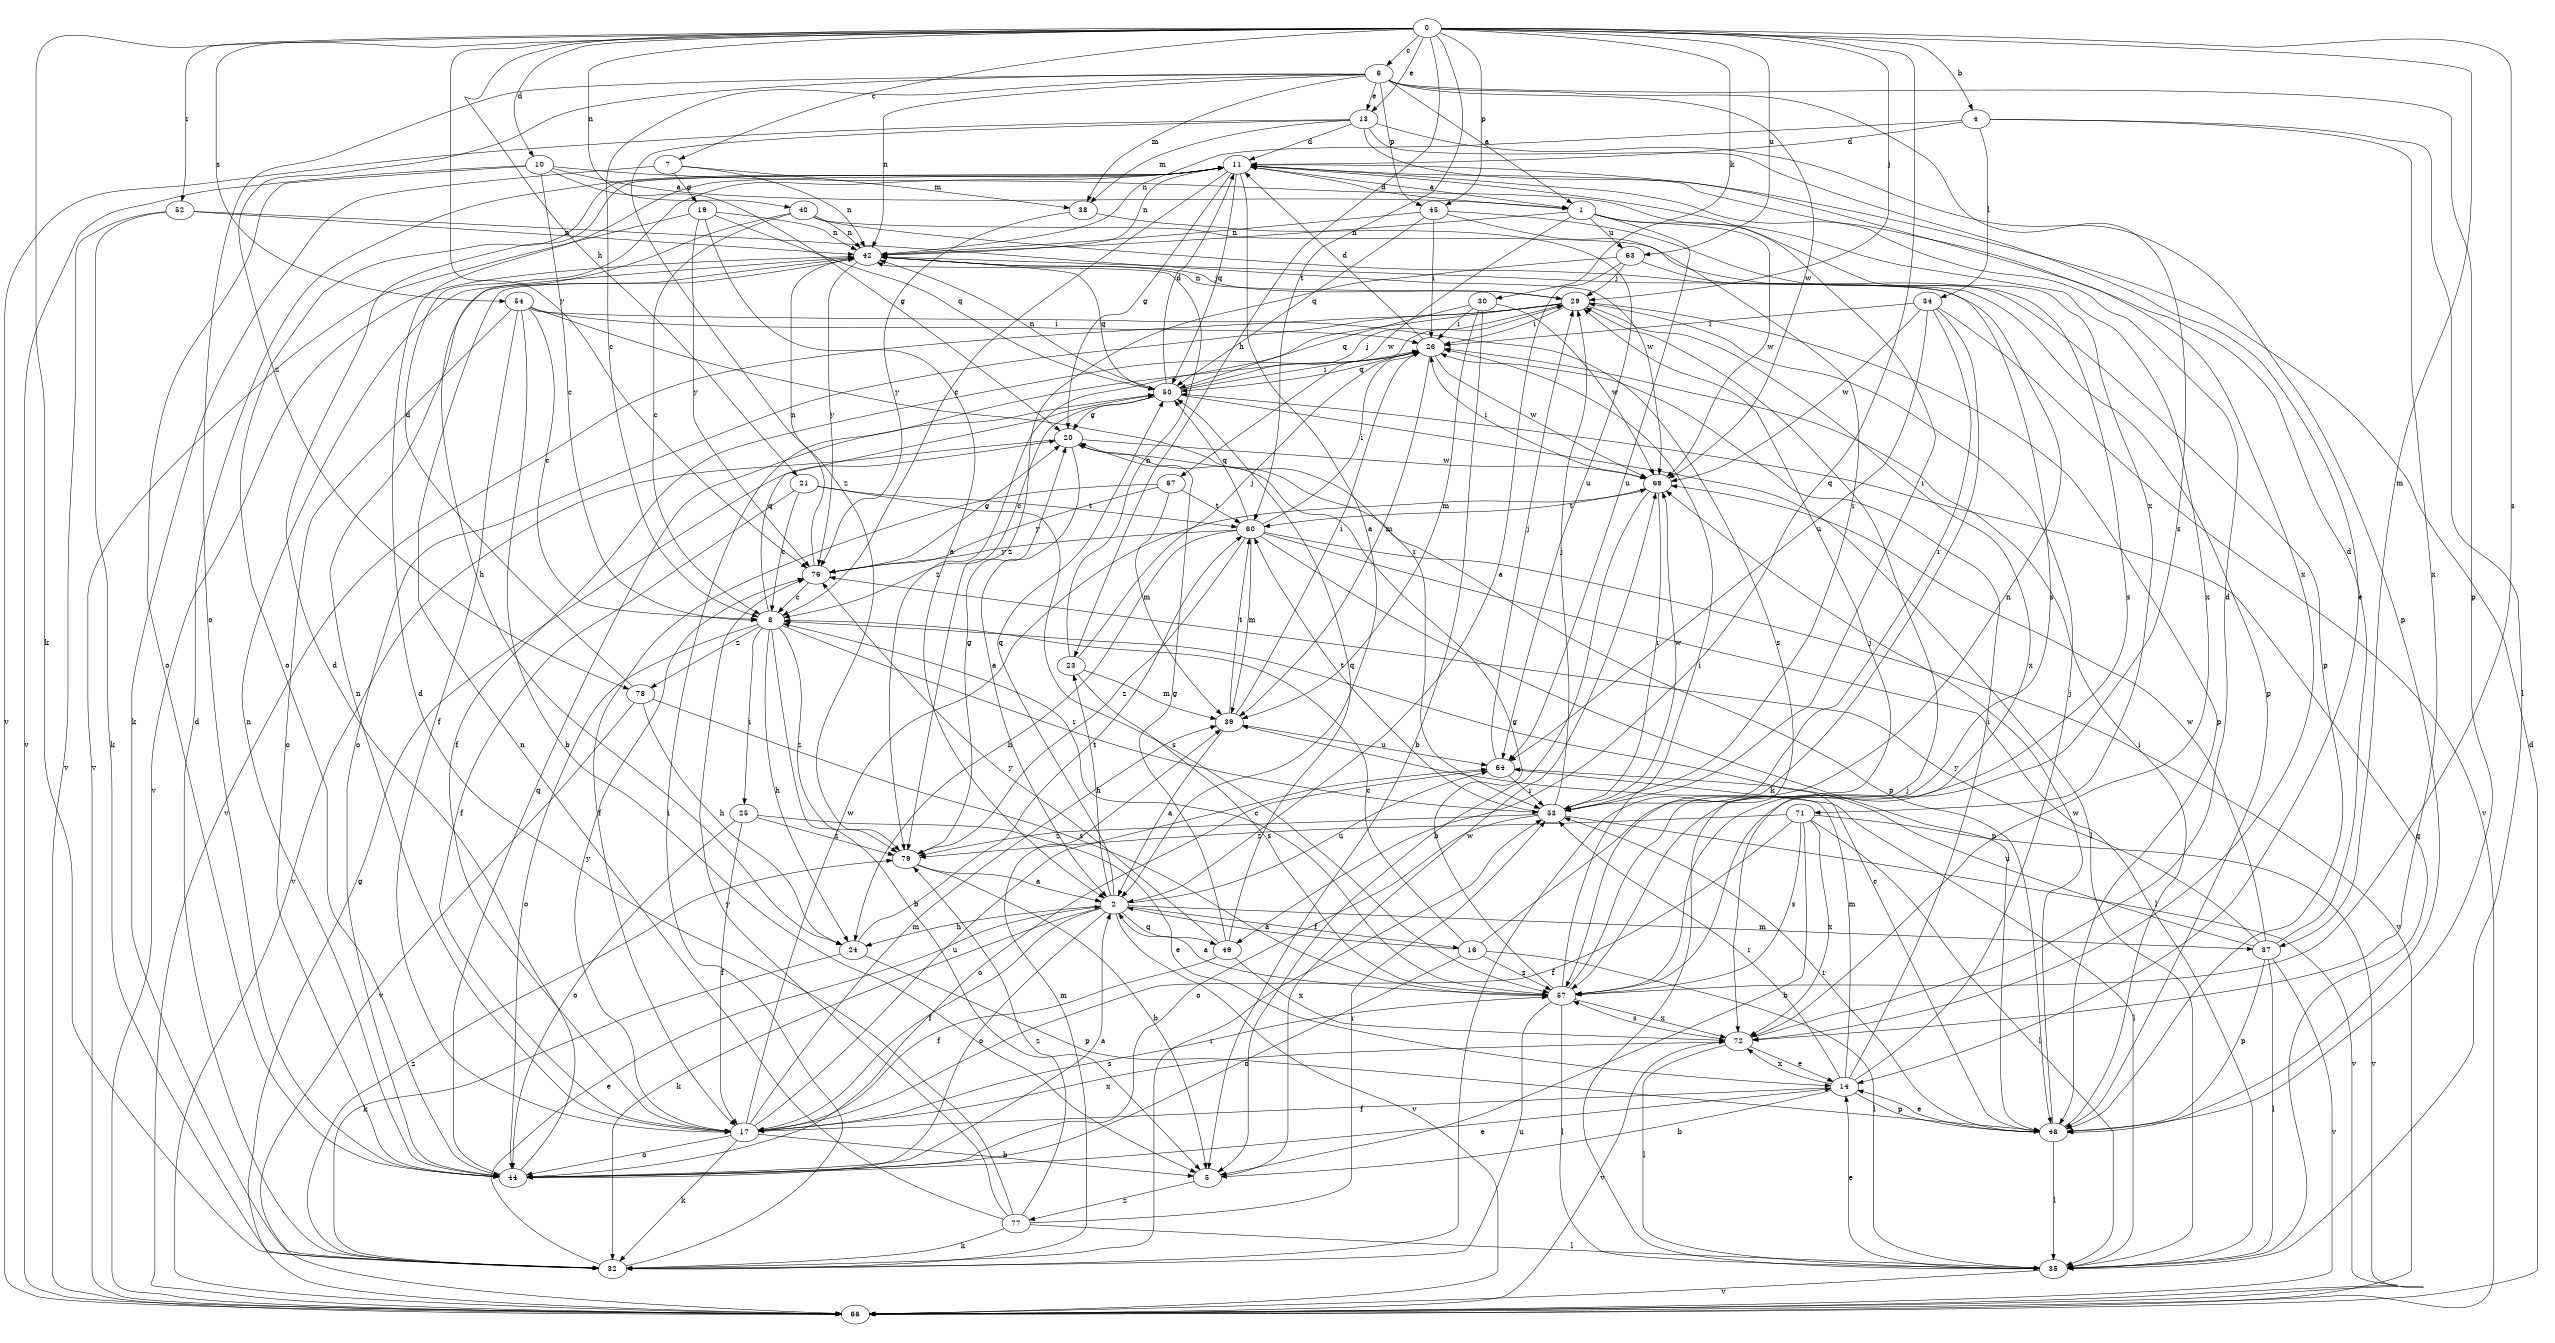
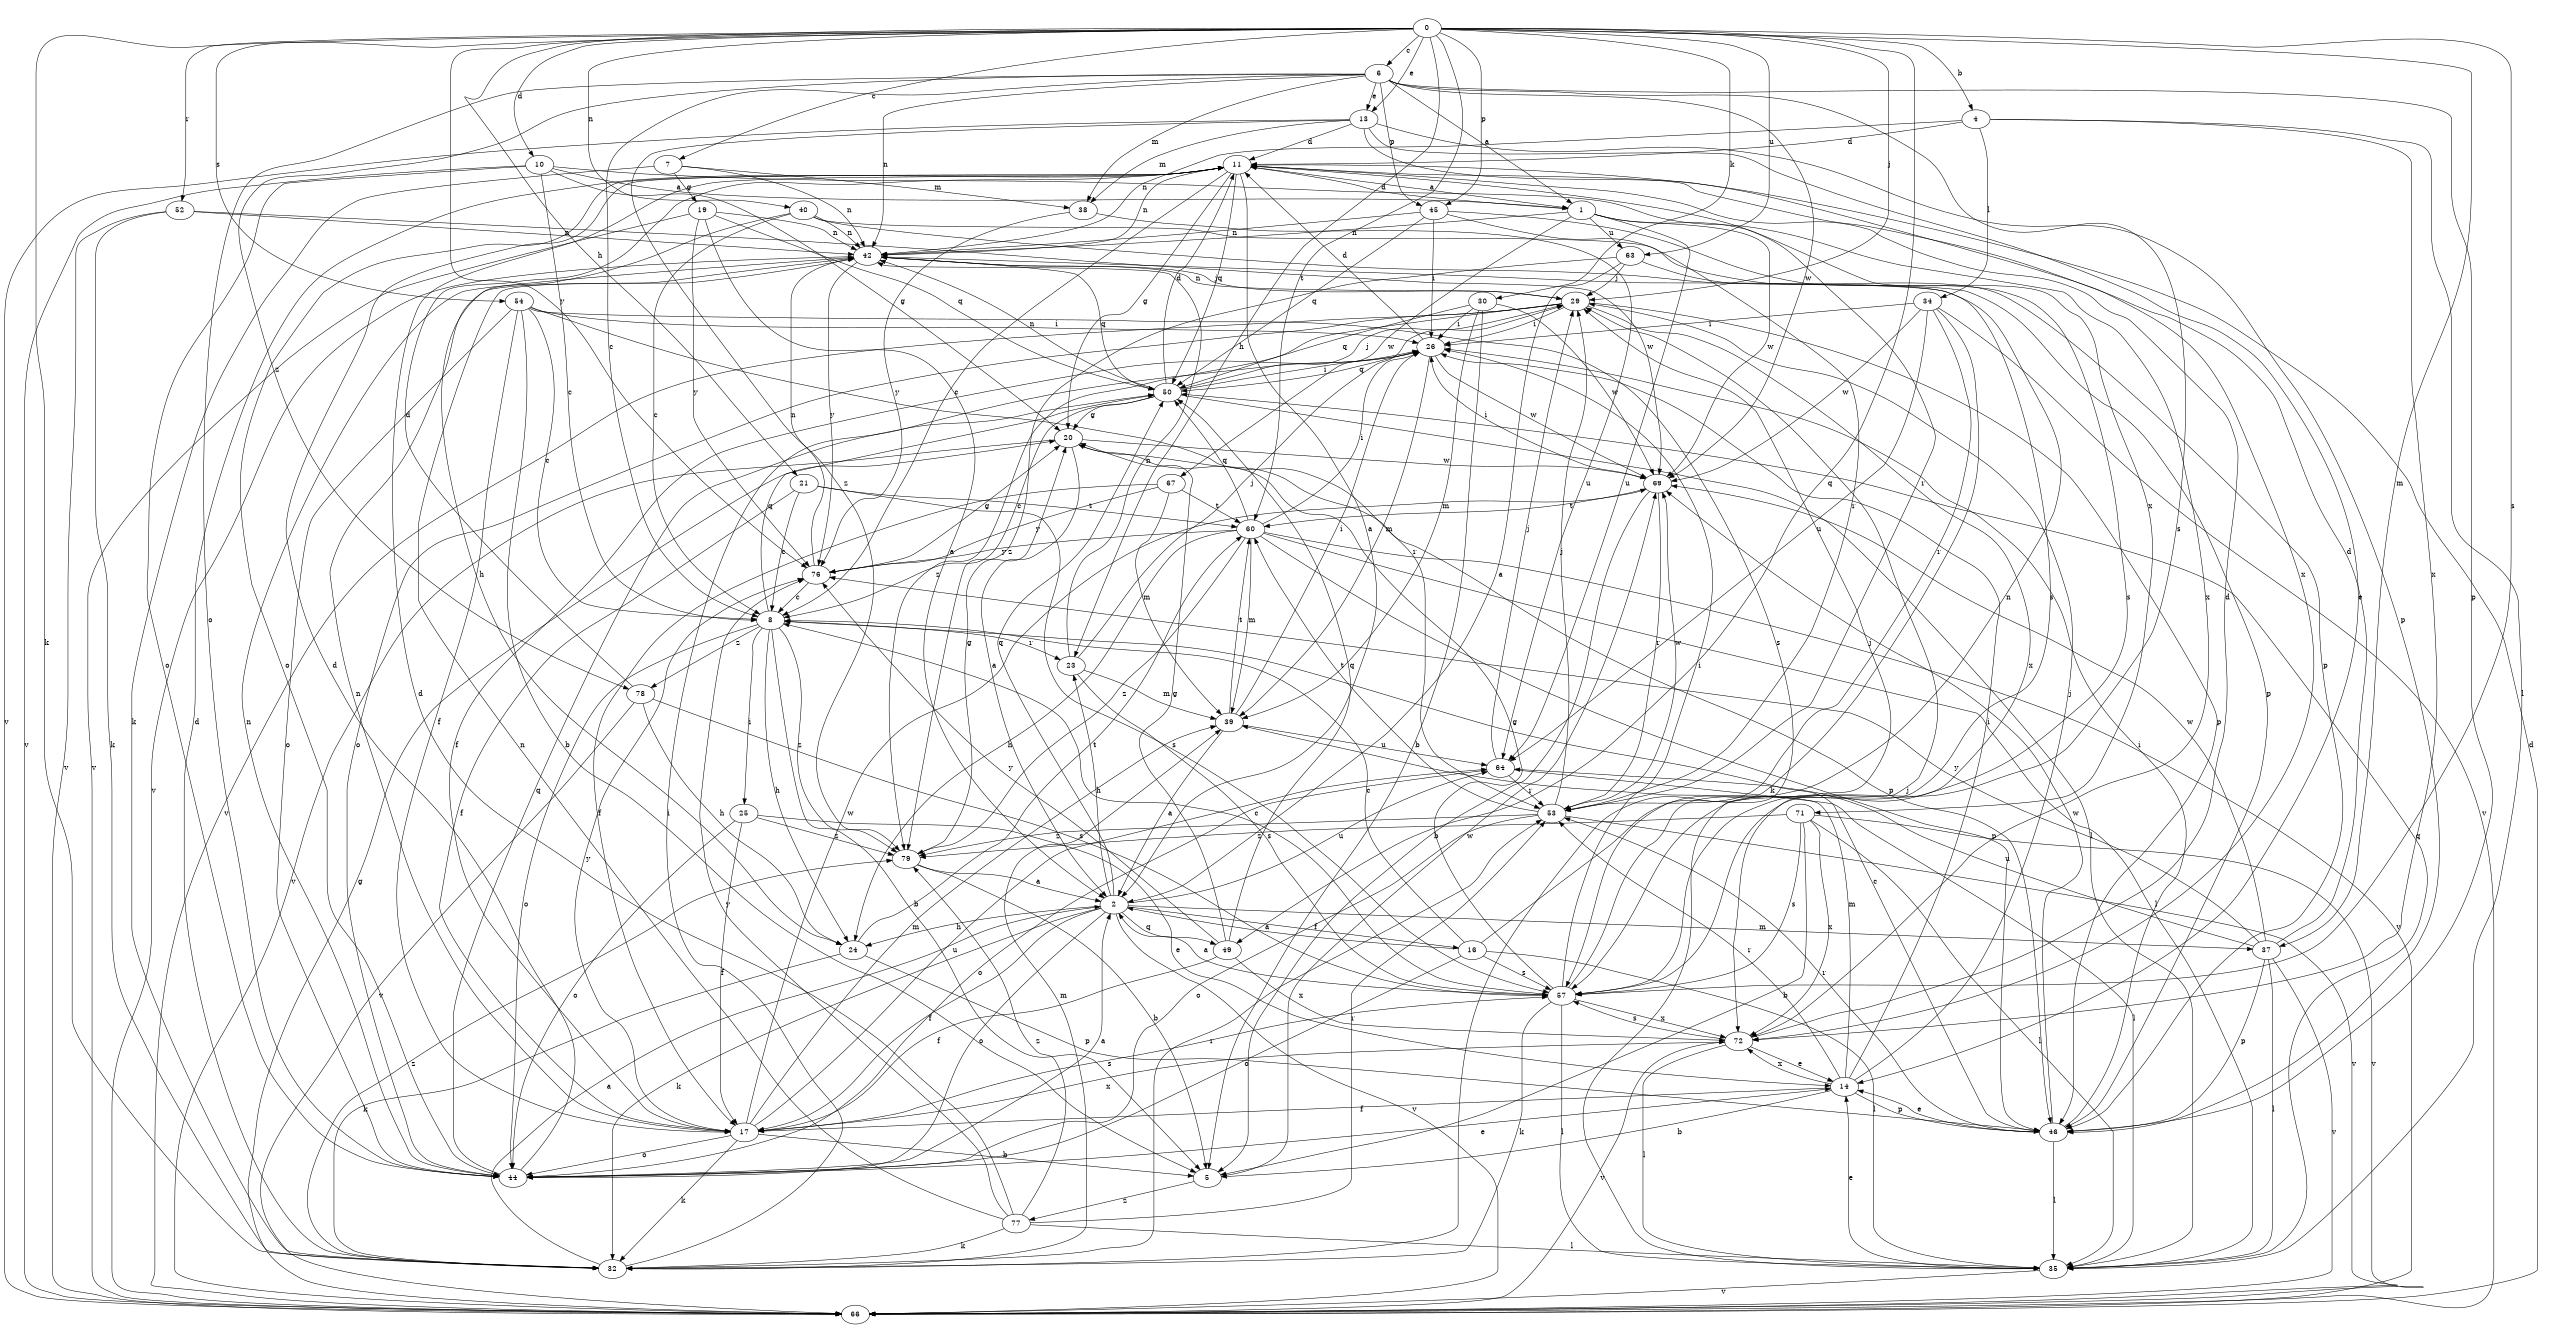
edge "8" -> "53": now "8" -> "23"
edge "71" -> "17": removed, label "f"
edge "32" -> "2": label "e" -> "a"
edge "57" -> "32": label "u" -> "k"
